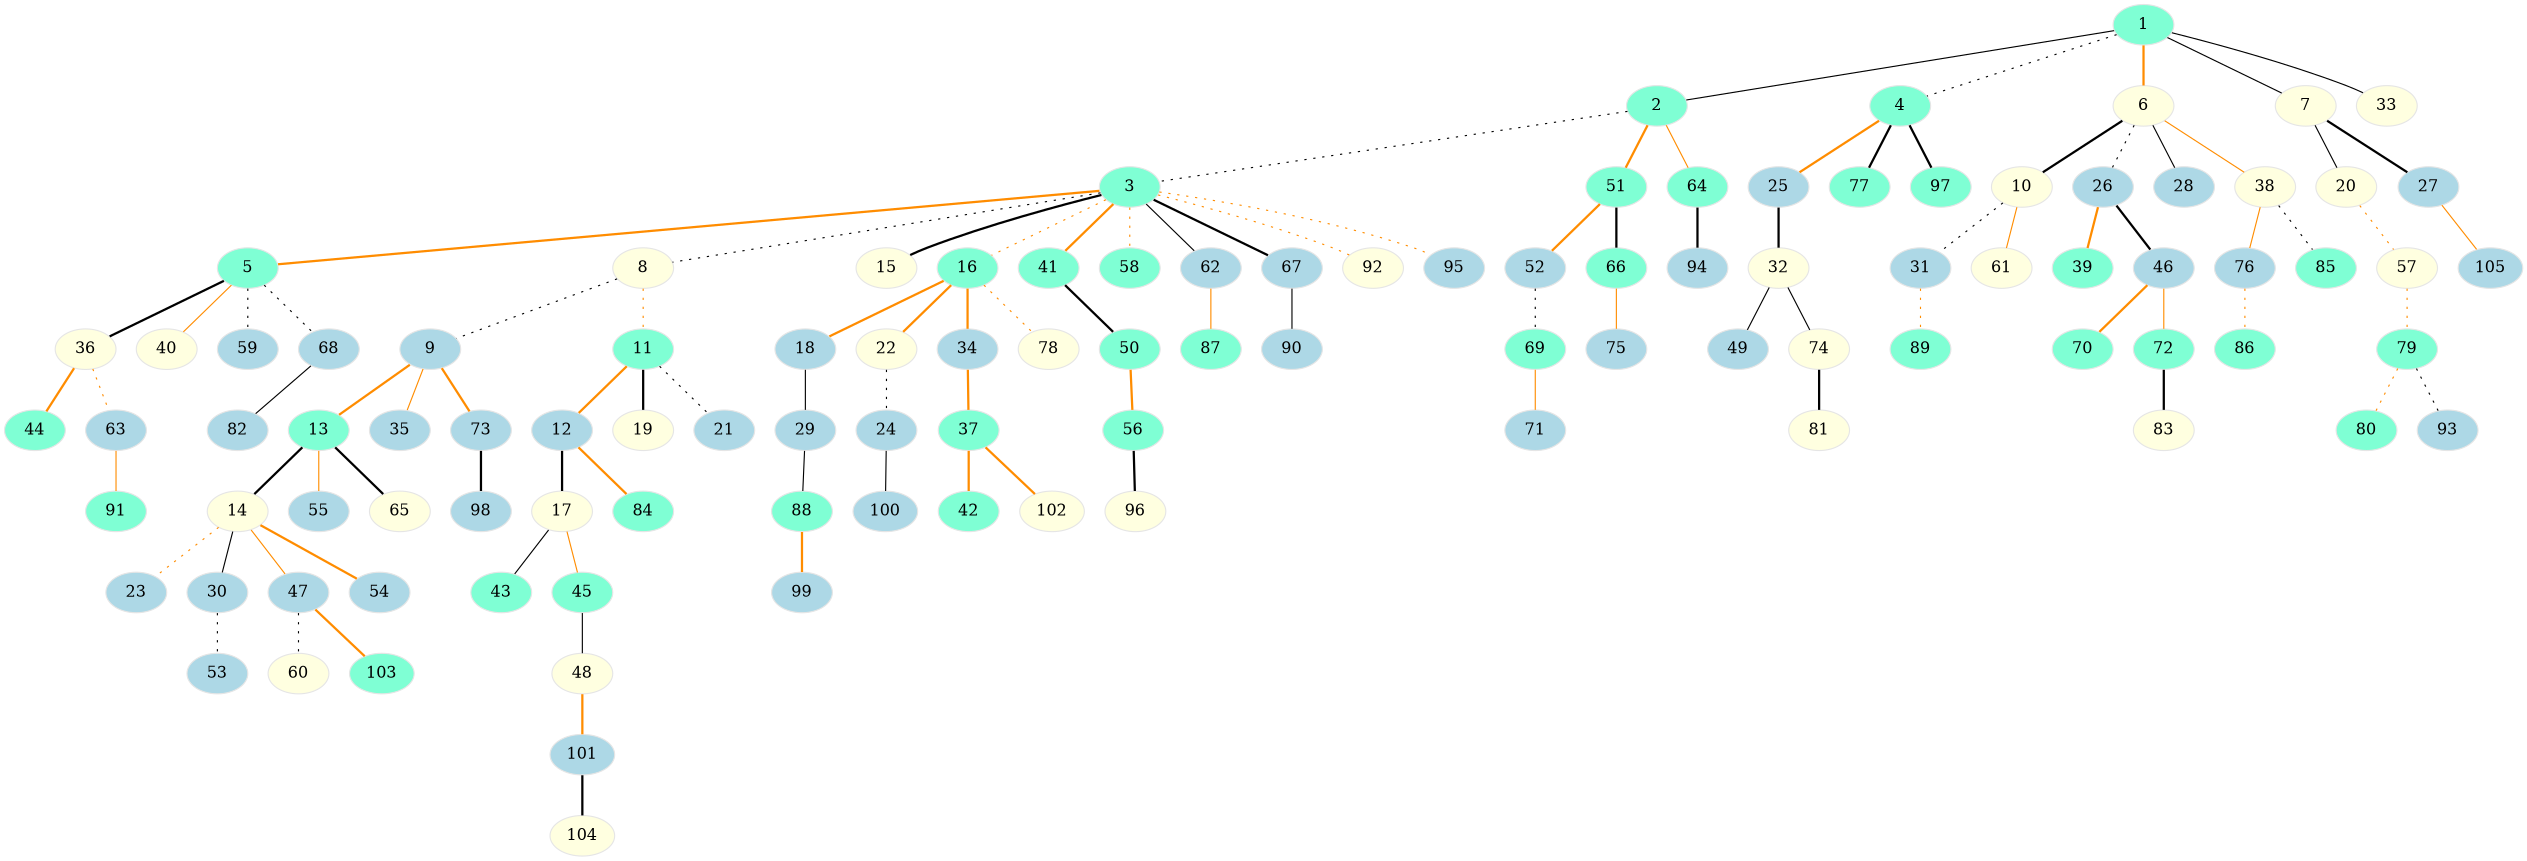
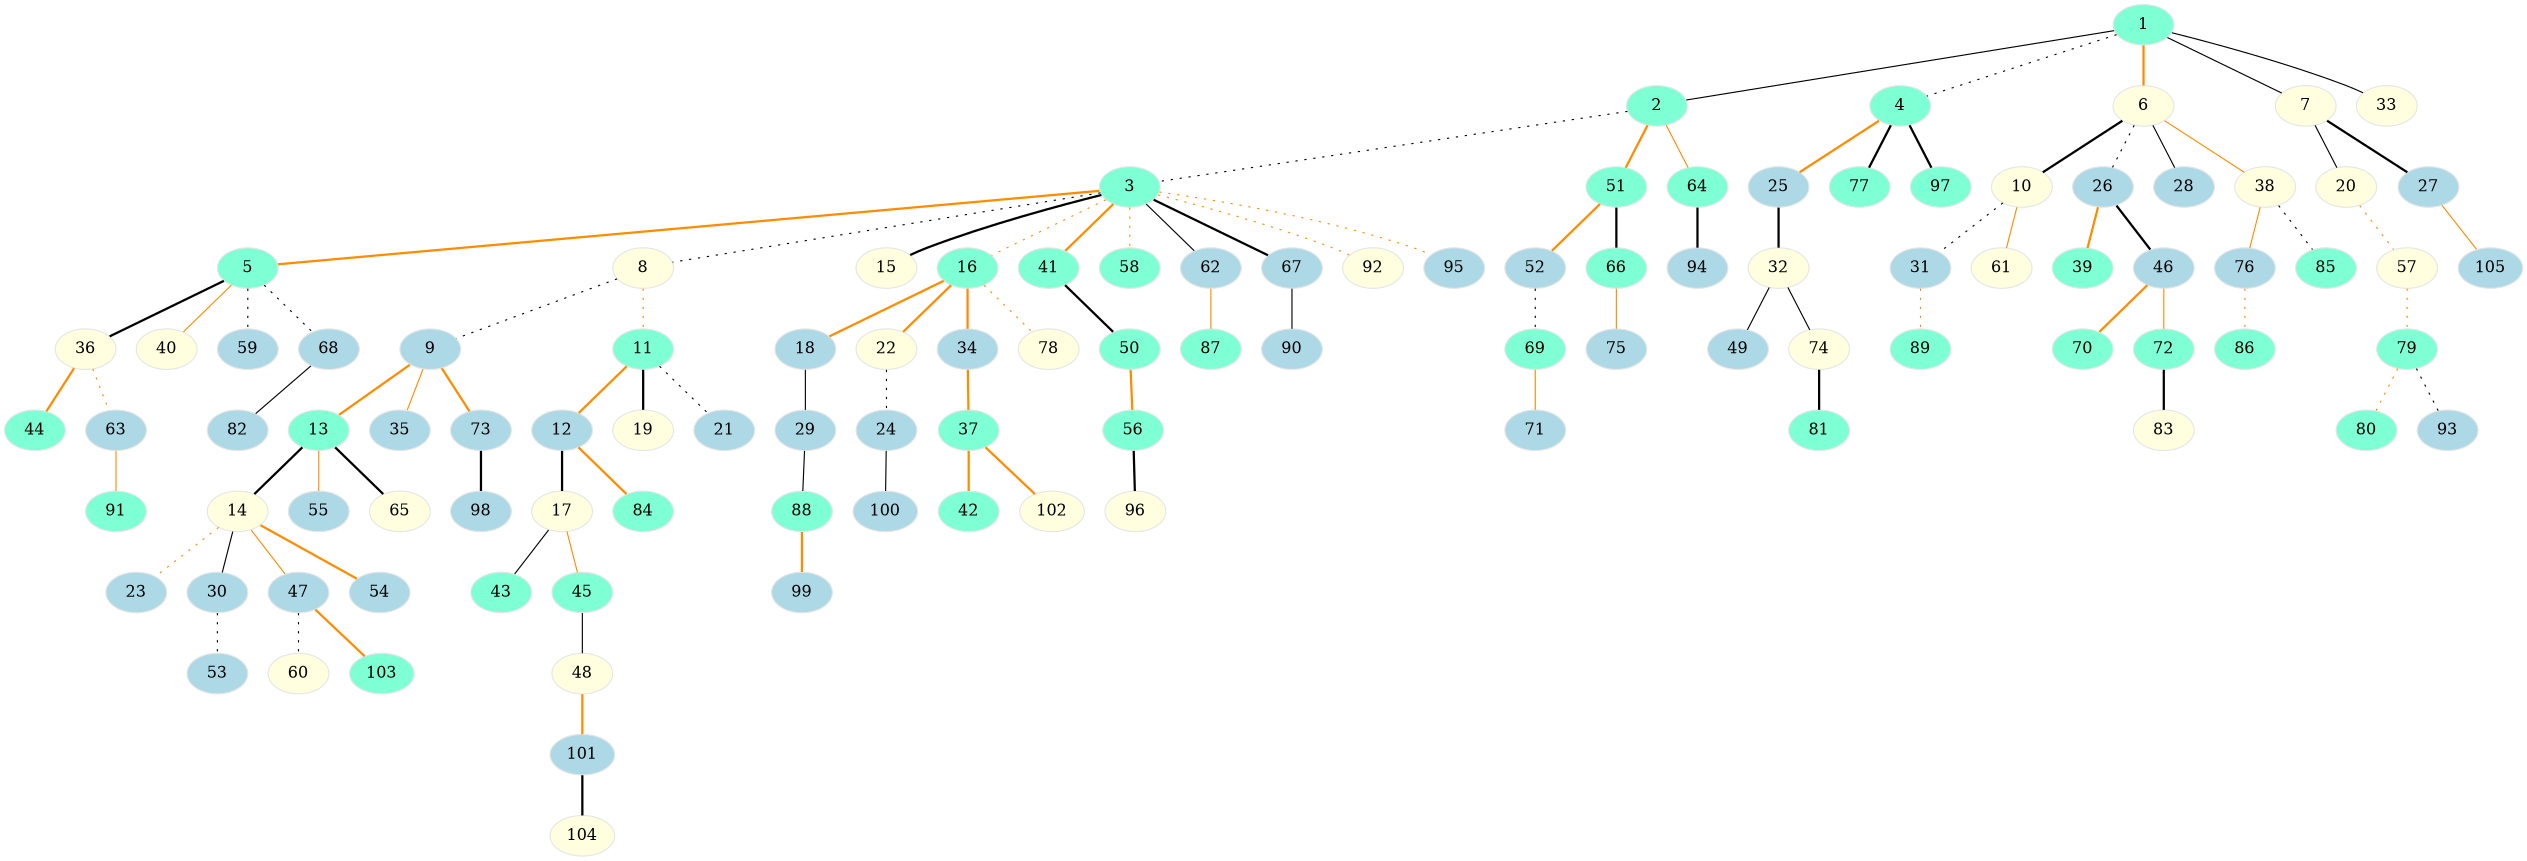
node "81": fillcolor lightyellow -> aquamarine
